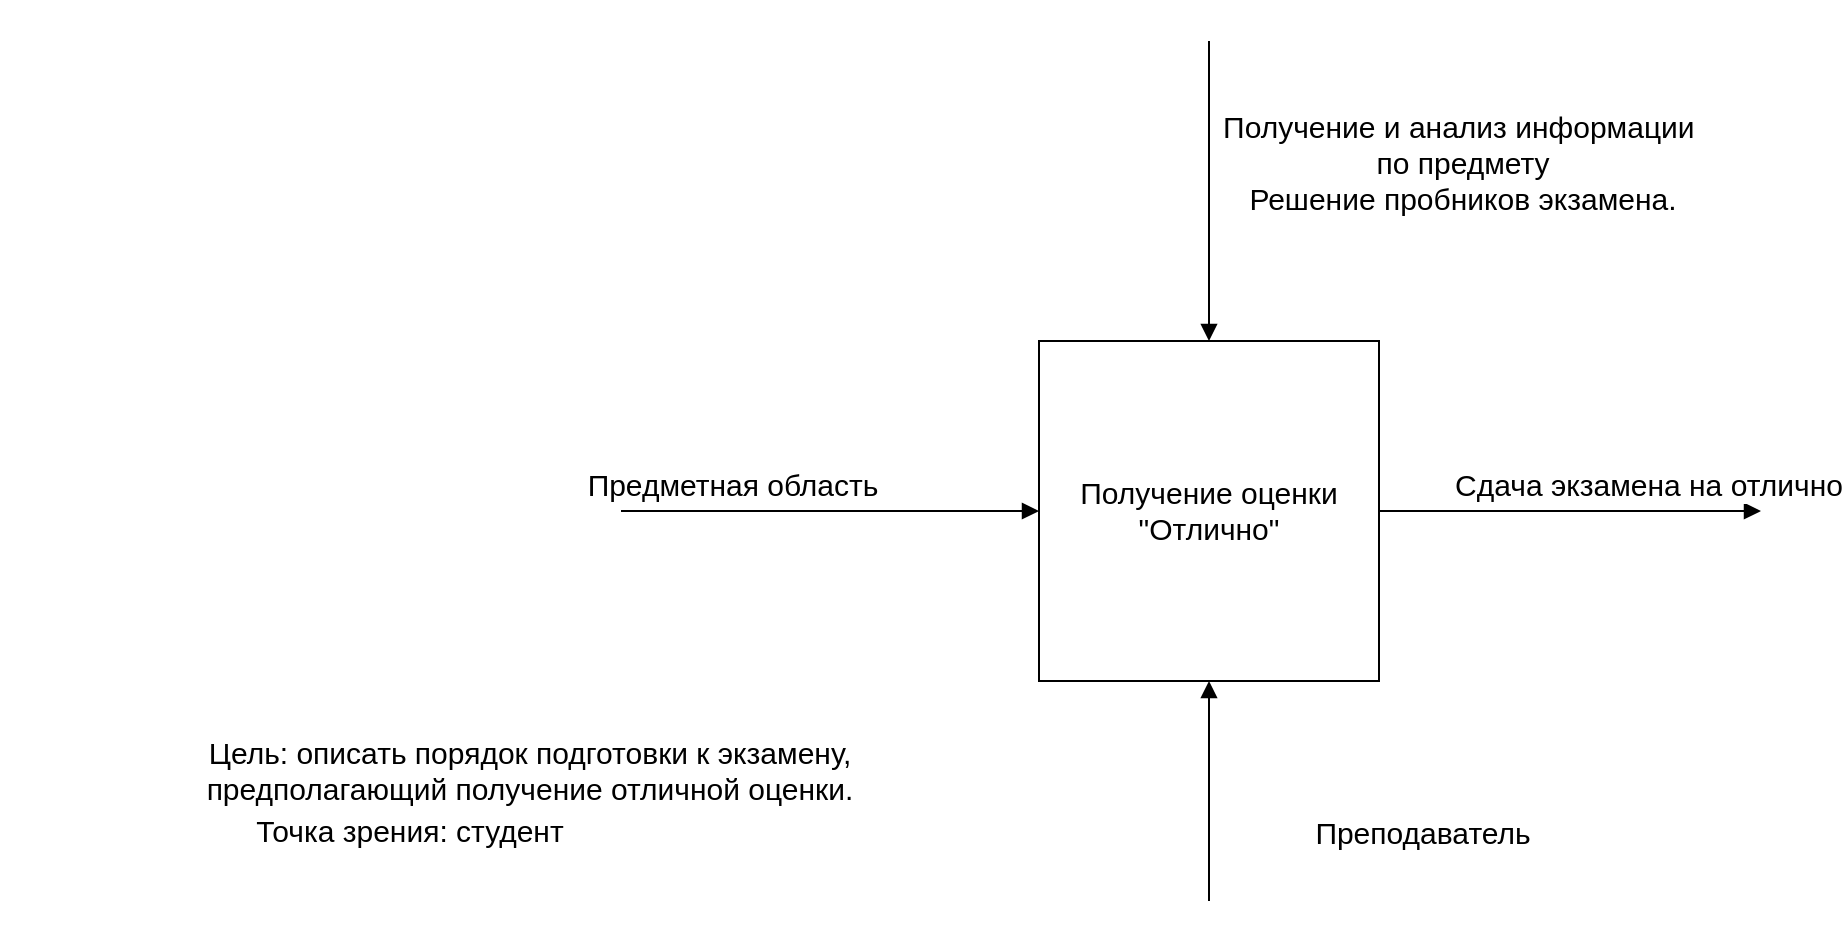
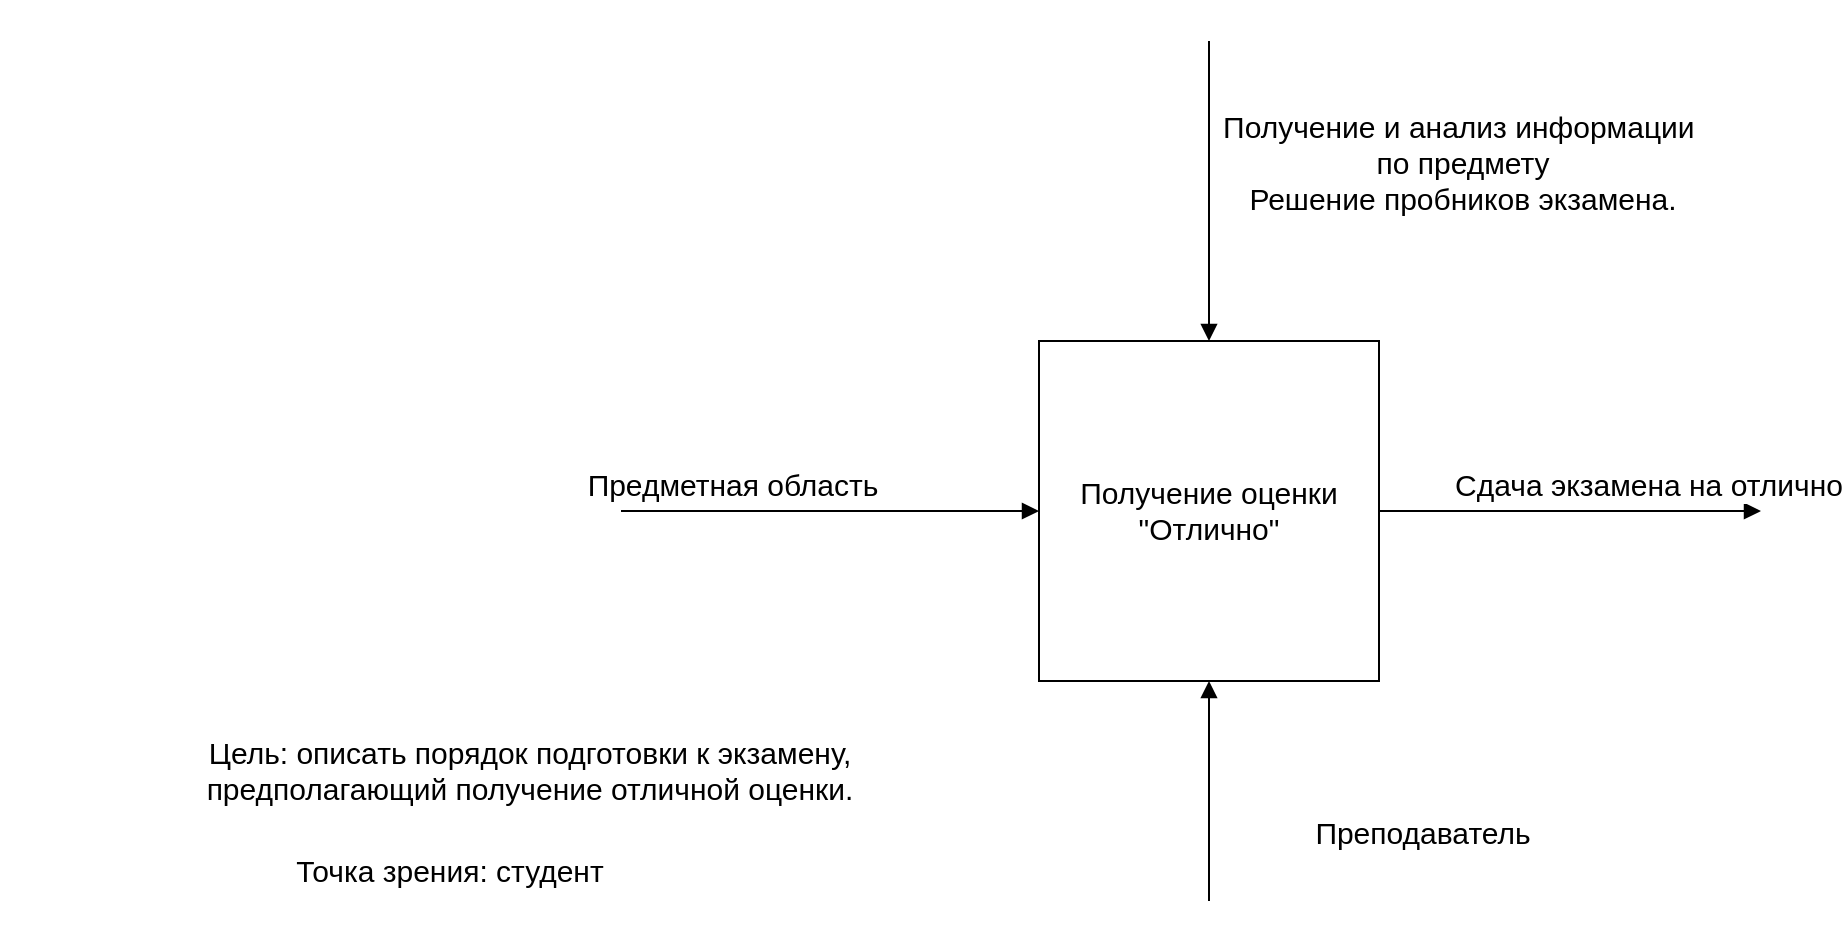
node "Точка зрения: студент": moved (411, 831) -> (451, 871)
